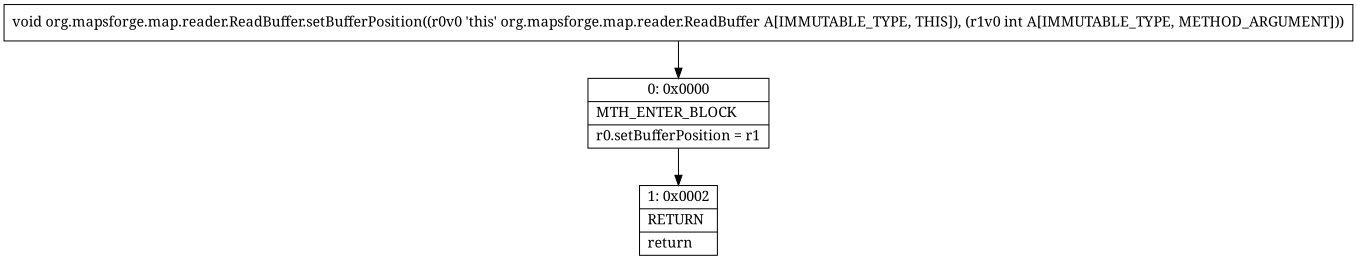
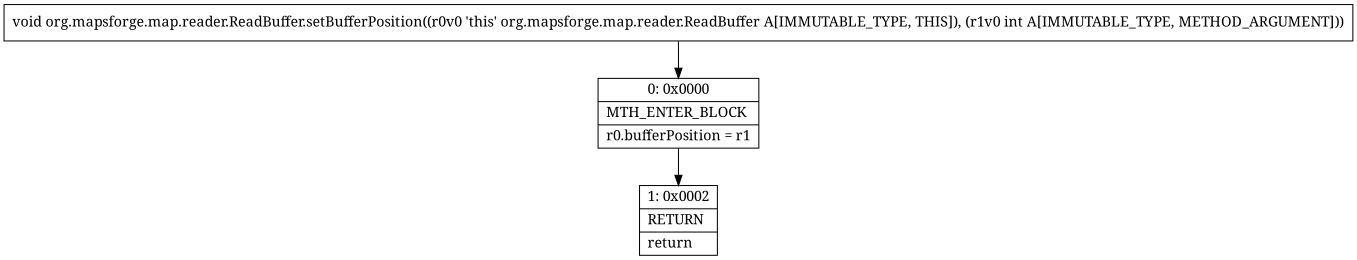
node "0: 0x0000": text "r0.setBufferPosition = r1" -> "r0.bufferPosition = r1"
